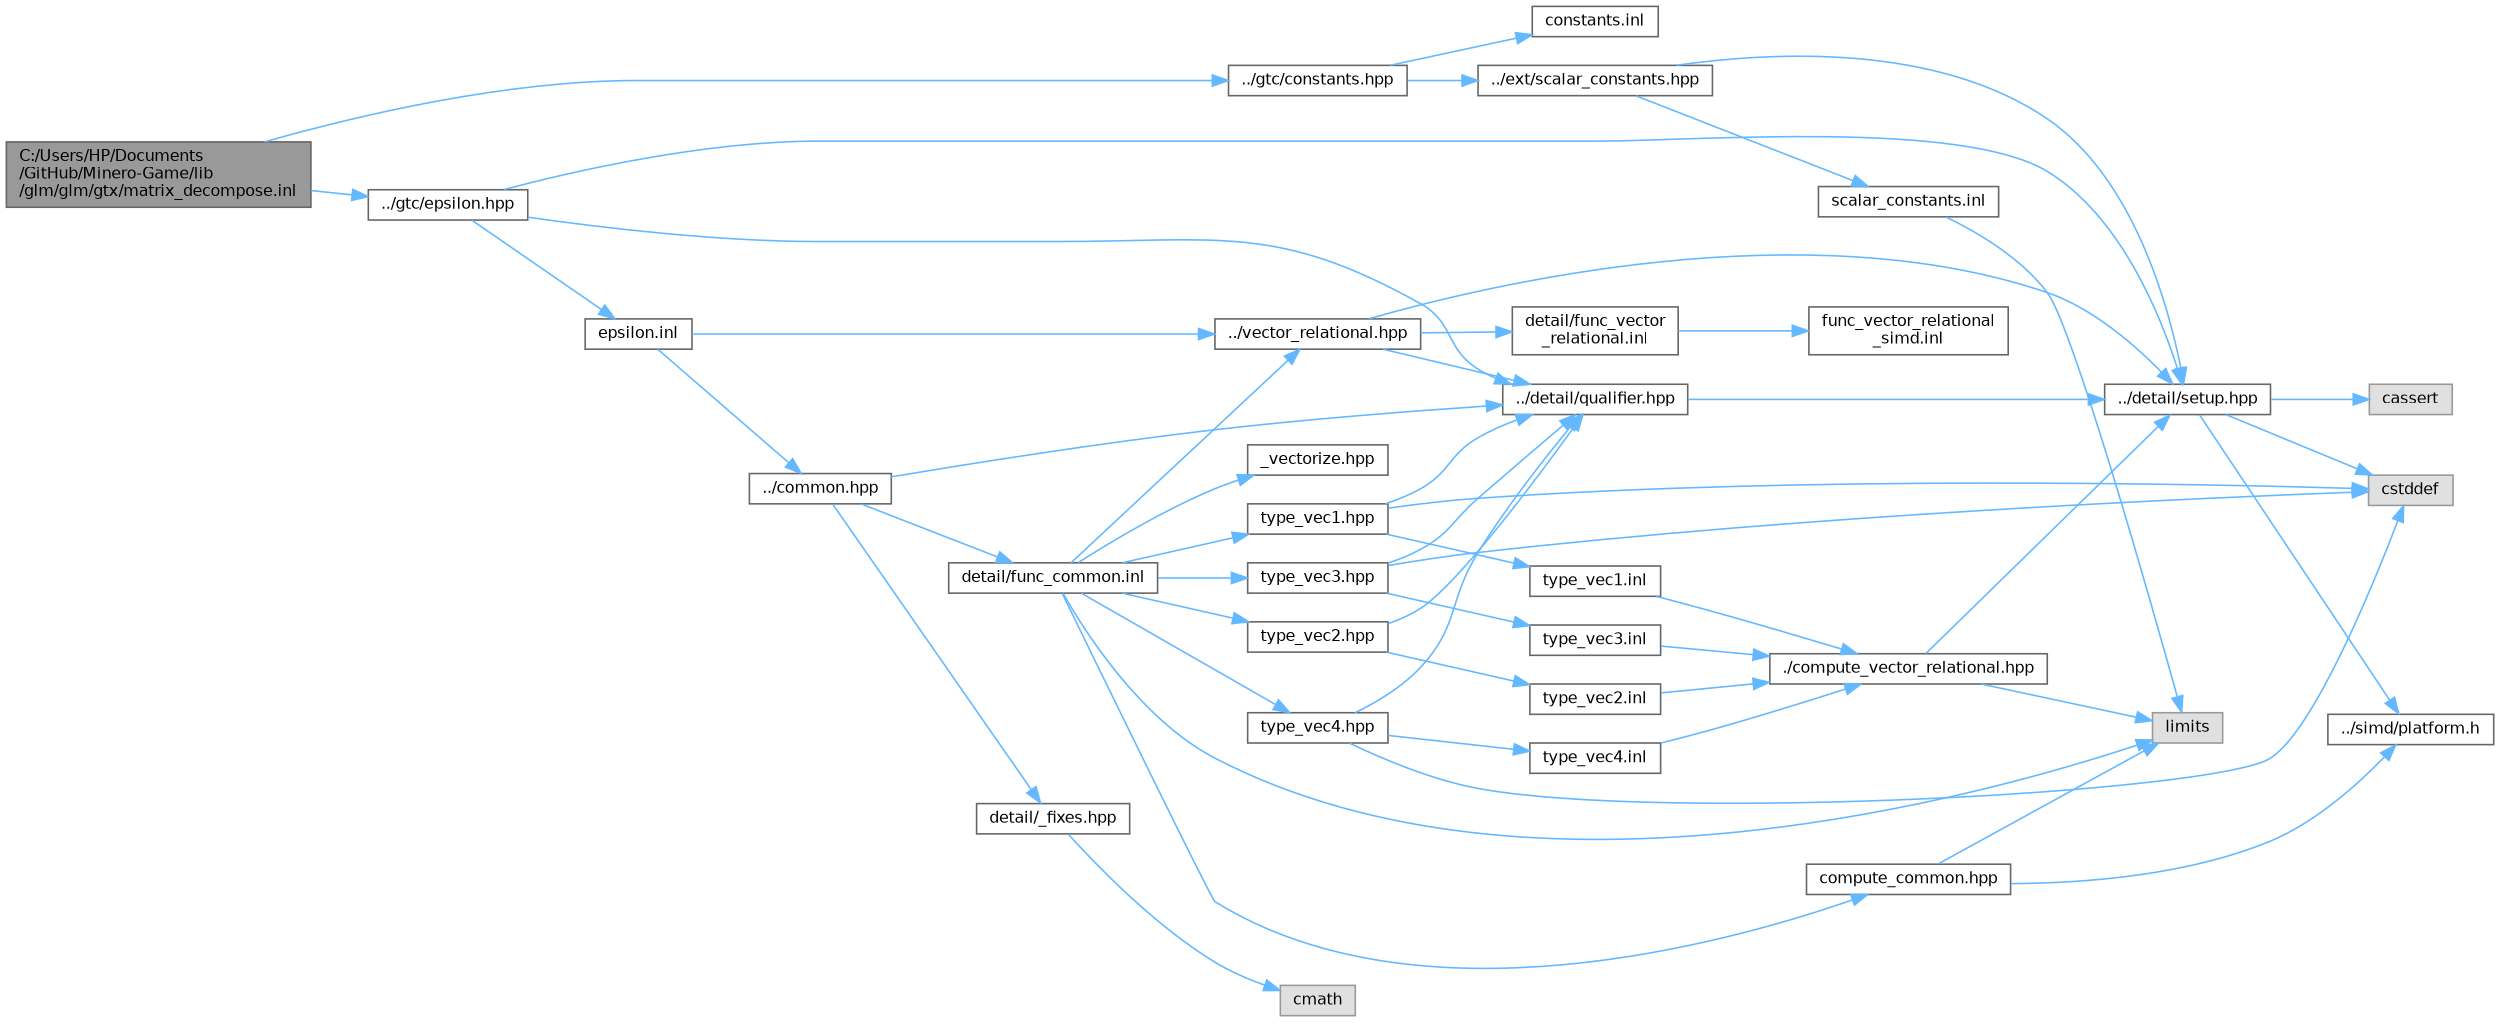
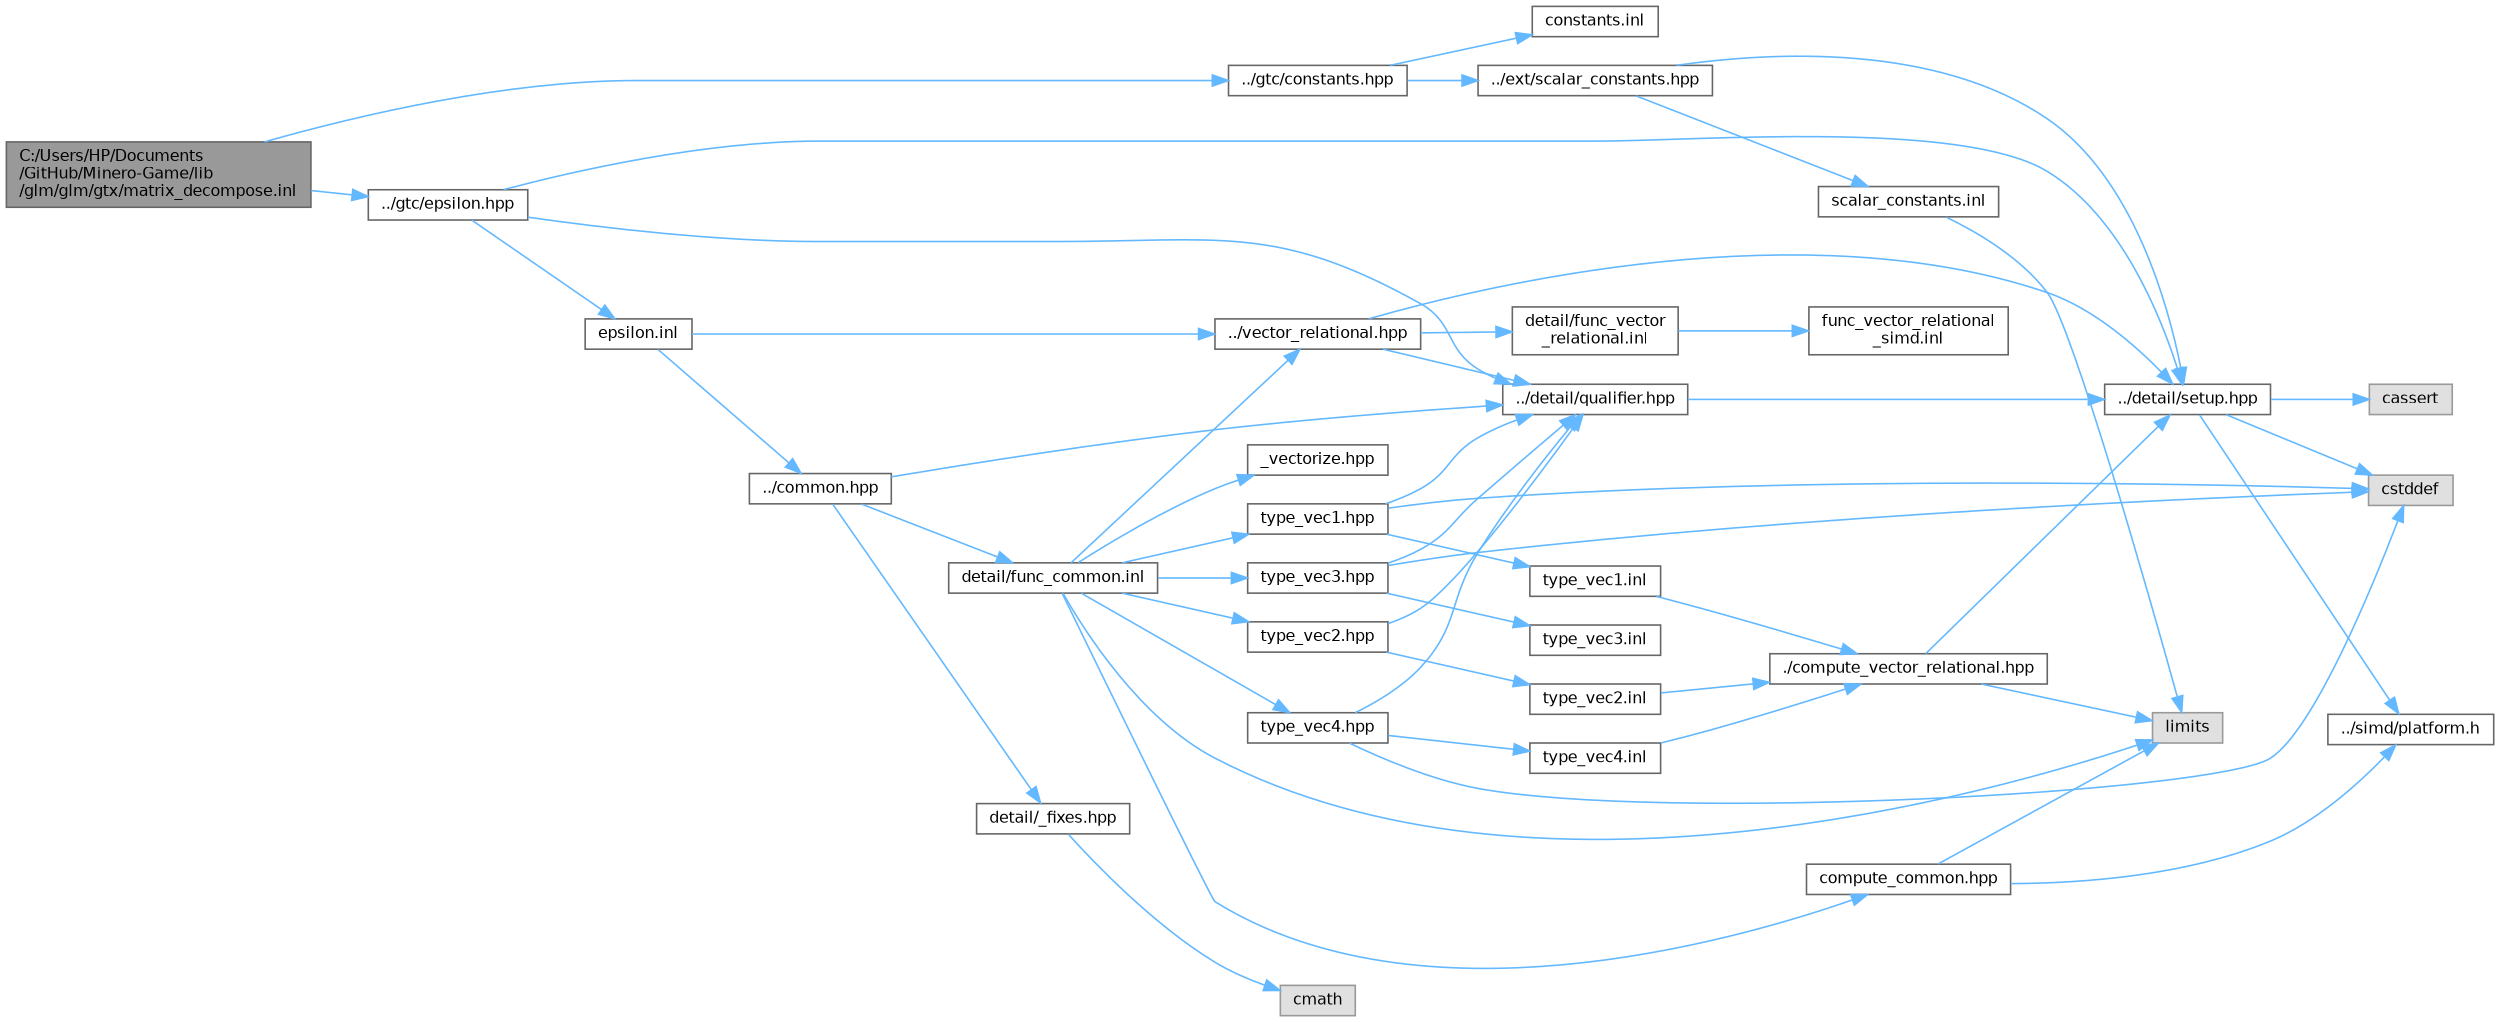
edge "type_vec3.inl" -> "./compute_vector_relational.hpp": removed
